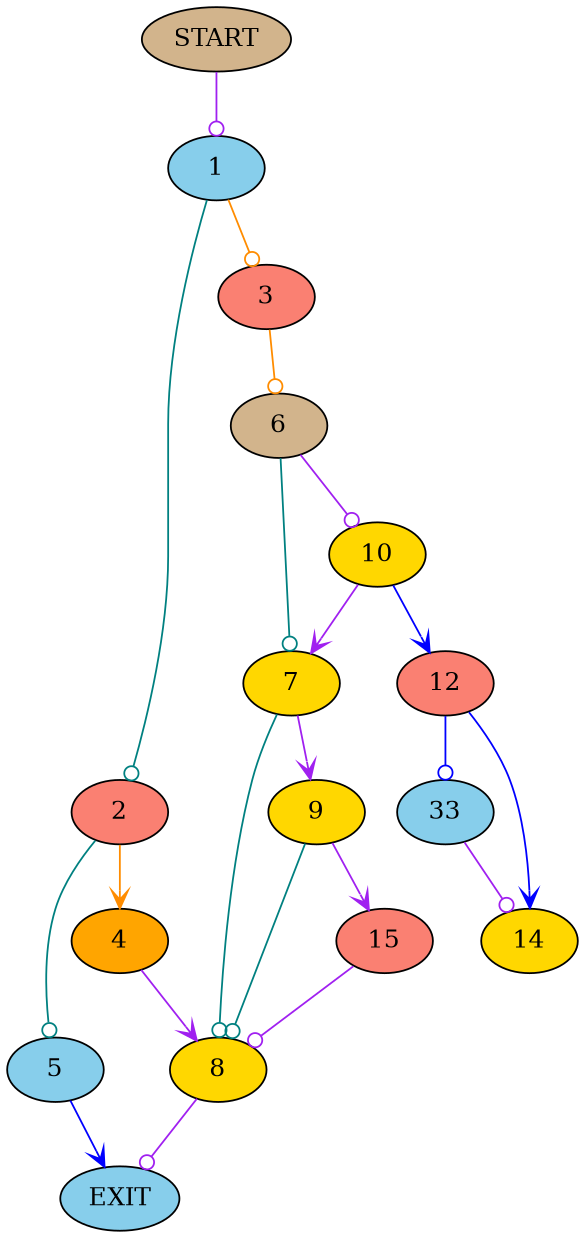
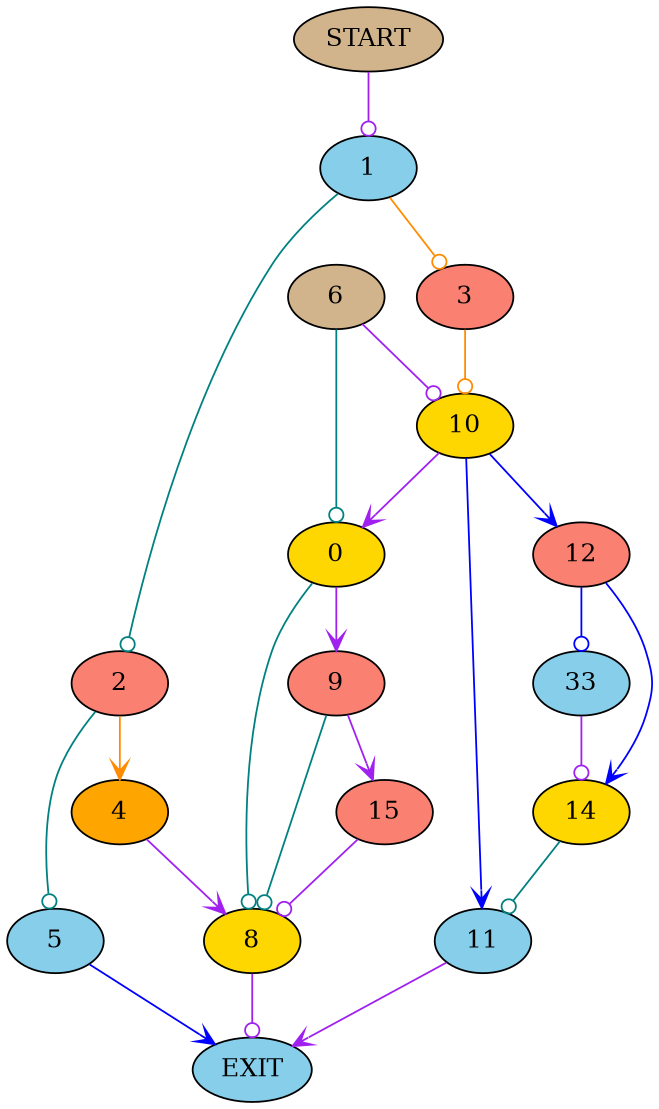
edge "3" -> "6": now "3" -> "10"
node "7": label "7" -> "0"
node "9": fillcolor gold -> salmon
node "11": added
